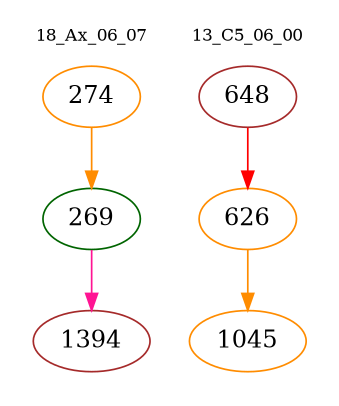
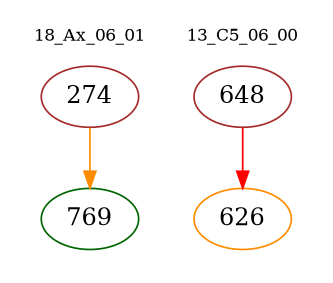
cluster "18_Ax_06_07": label "18_Ax_06_07" -> "18_Ax_06_01"
node "274": color darkorange -> brown
node "269": label "269" -> "769"
node "1394": removed
node "1045": removed
